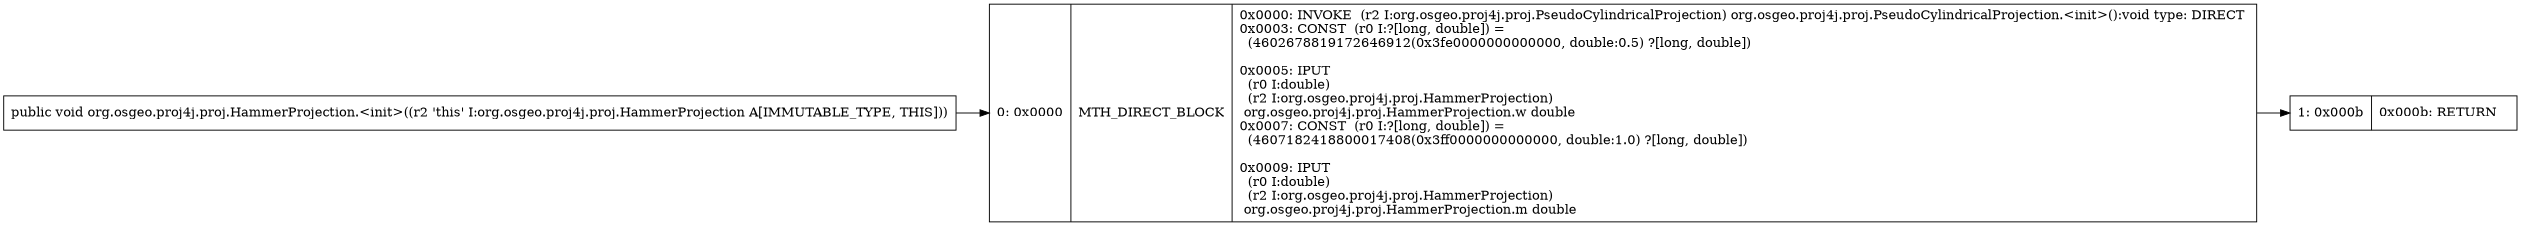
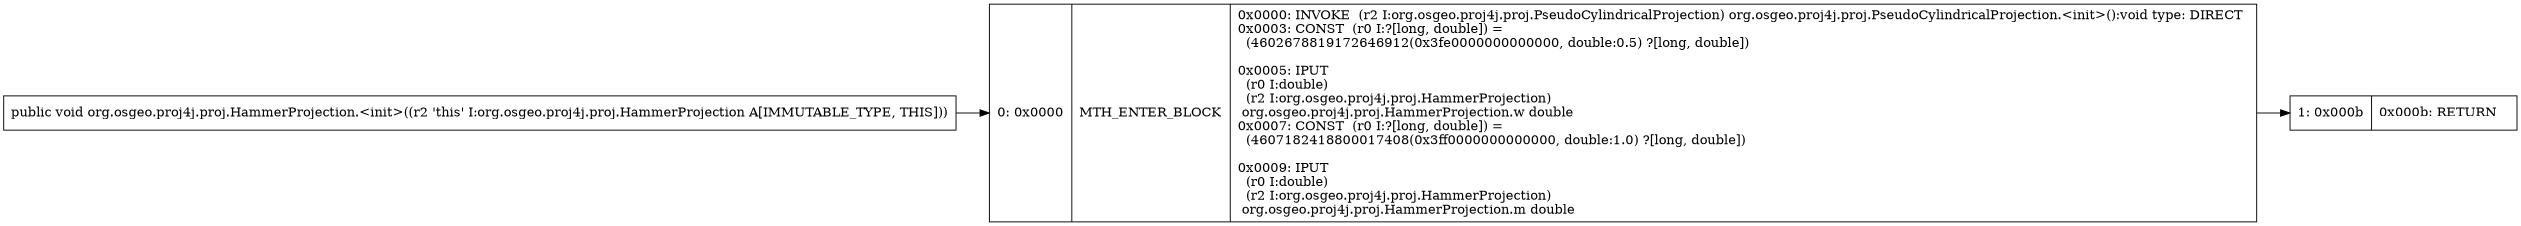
node "0: 0x0000": text "MTH_DIRECT_BLOCK" -> "MTH_ENTER_BLOCK"
